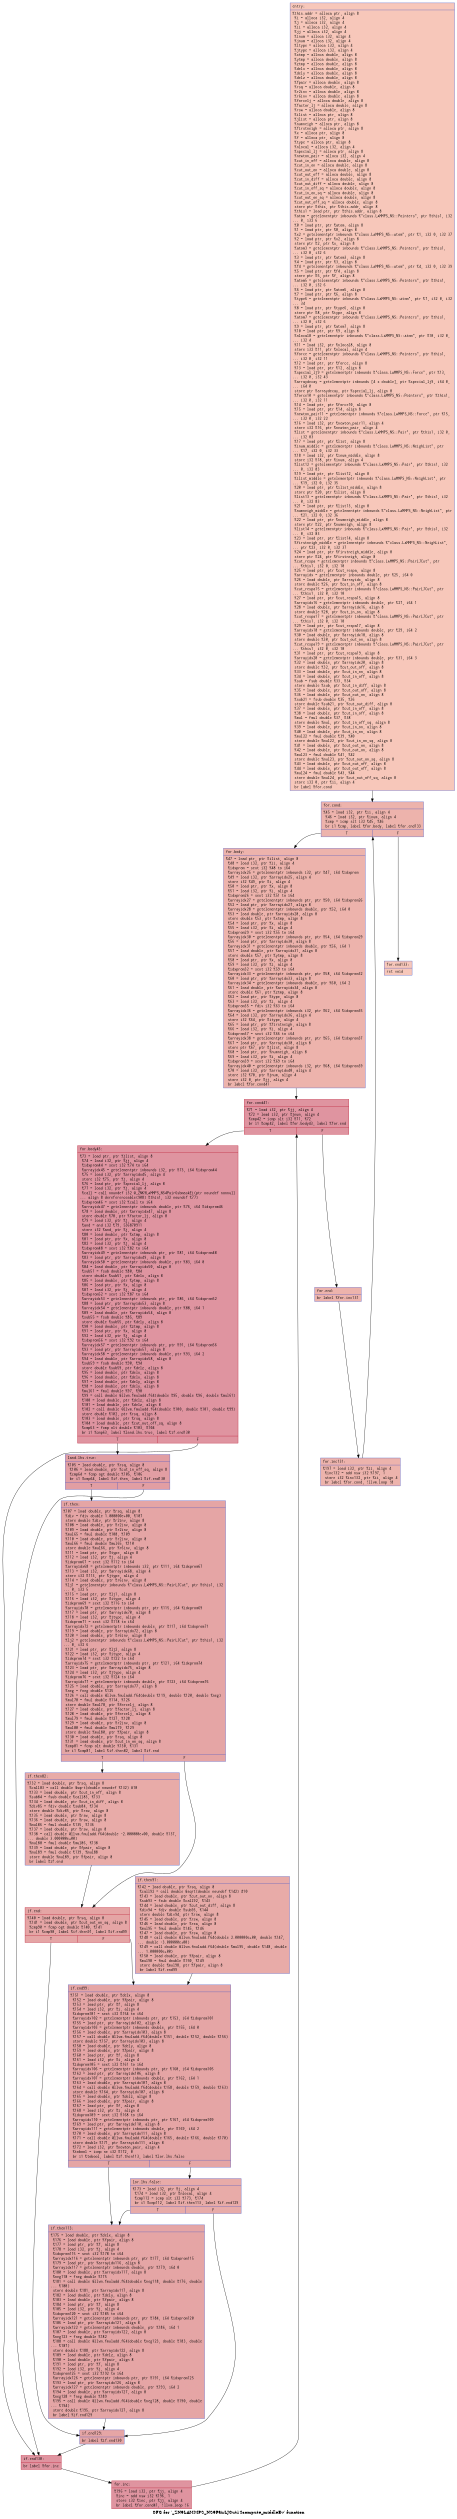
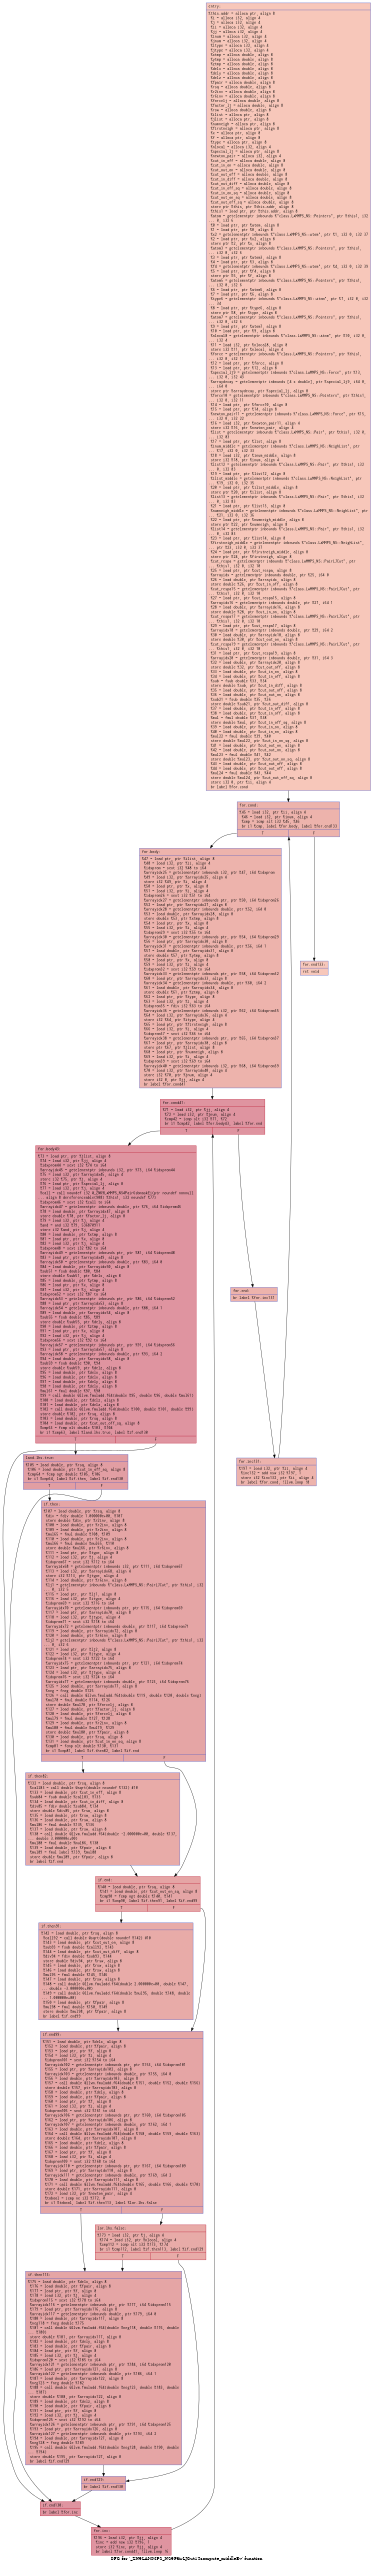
node "if.then82:": text "%mul89 = fmul double %139, %mul88" -> "%mul89 = fmul label %139, %mul88"
node "lor.lhs.false:": color #3d50c3ff -> #b70d28ff
edge "if.end:" -> "if.end129:": now "if.end:" -> "if.then91:"
